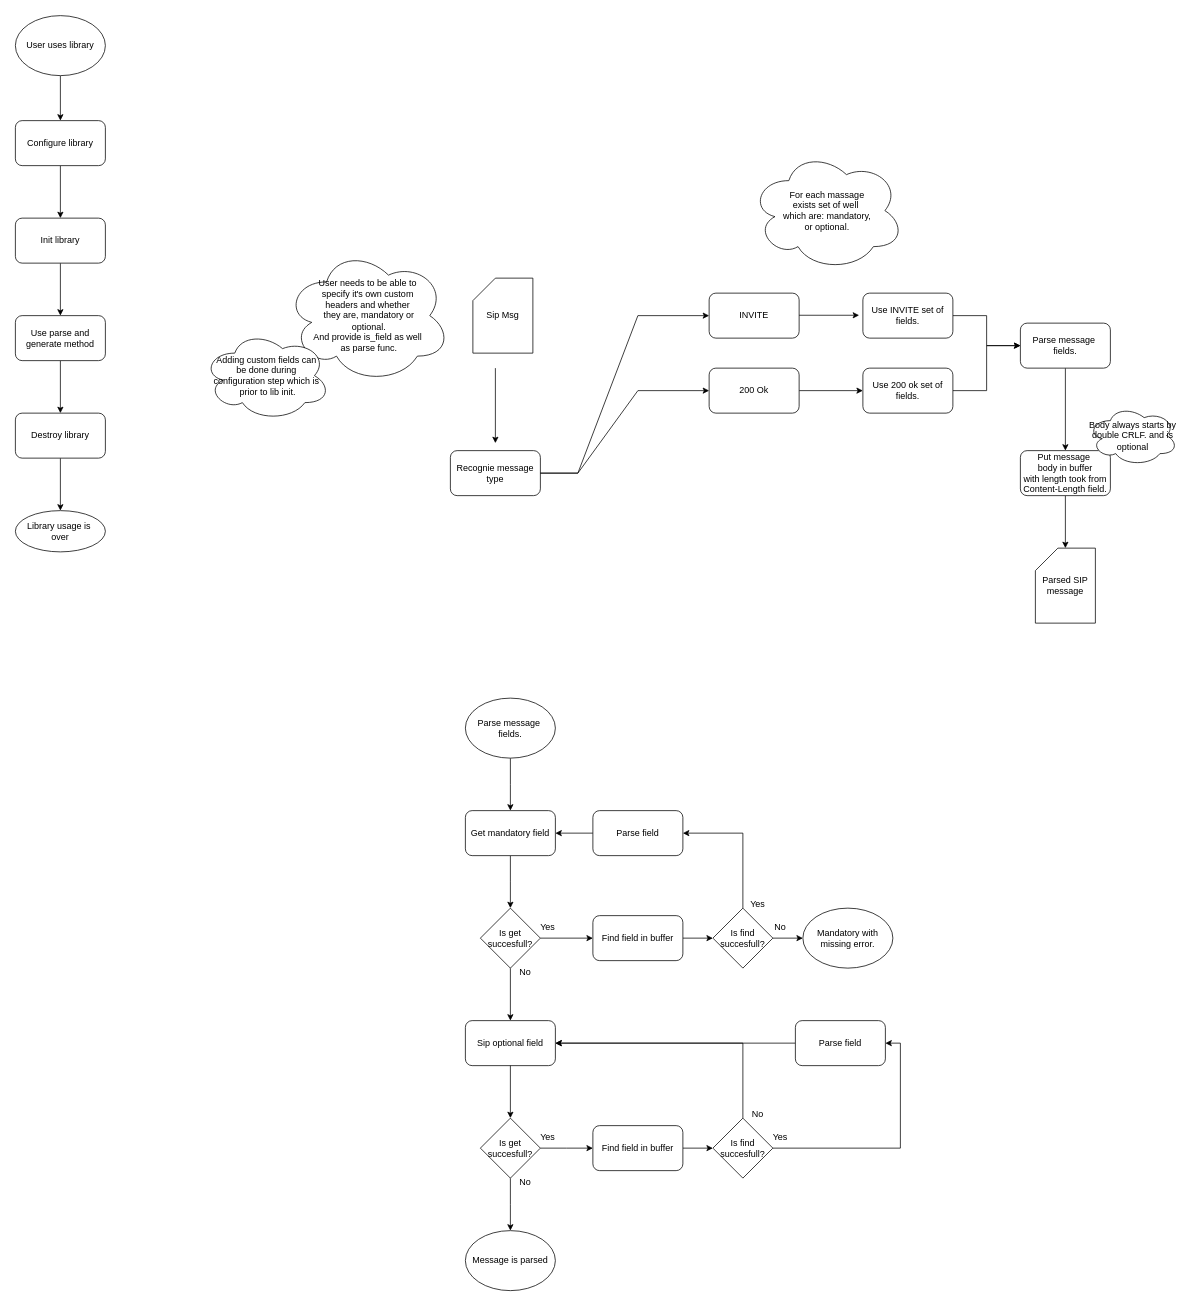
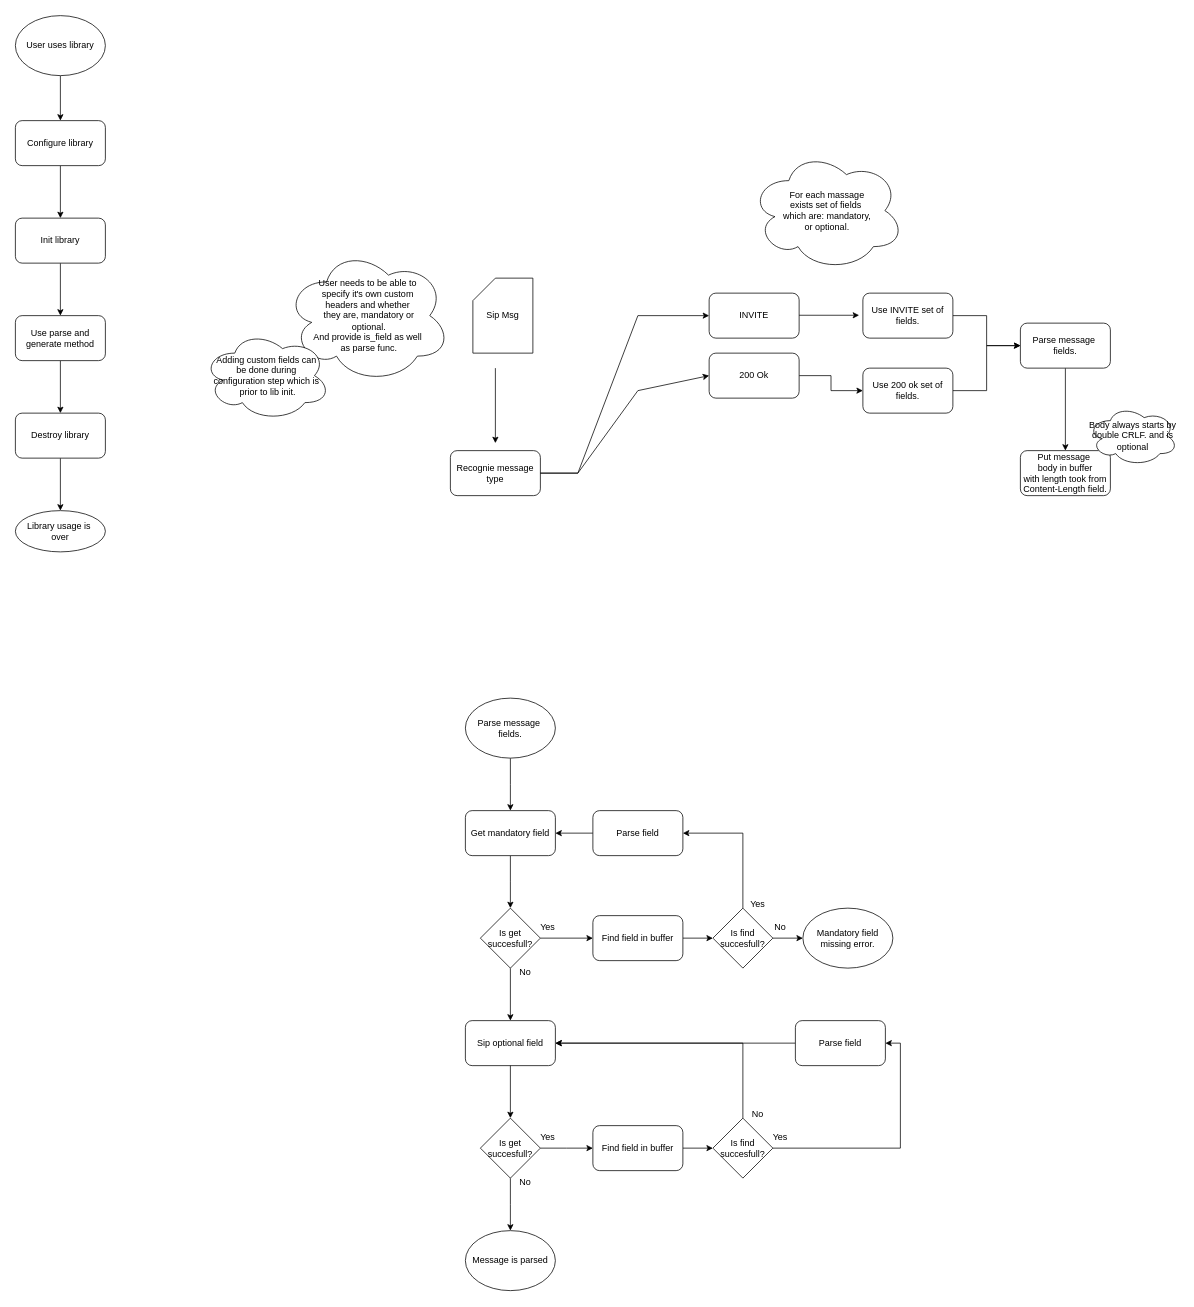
node "For each massage exists set of well which are: mandatory, or optional.": label "For each massage exists set of well which are: mandatory, or optional." -> "For each massage exists set of fields which are: mandatory, or optional."
node "200 Ok": moved (754, 390) -> (754, 375)
edge "Put message body in buffer with length took from Content-Length field." -> "Parsed SIP message": removed
node "Parsed SIP message": removed
node "Mandatory with missing error.": label "Mandatory with missing error." -> "Mandatory field missing error."
